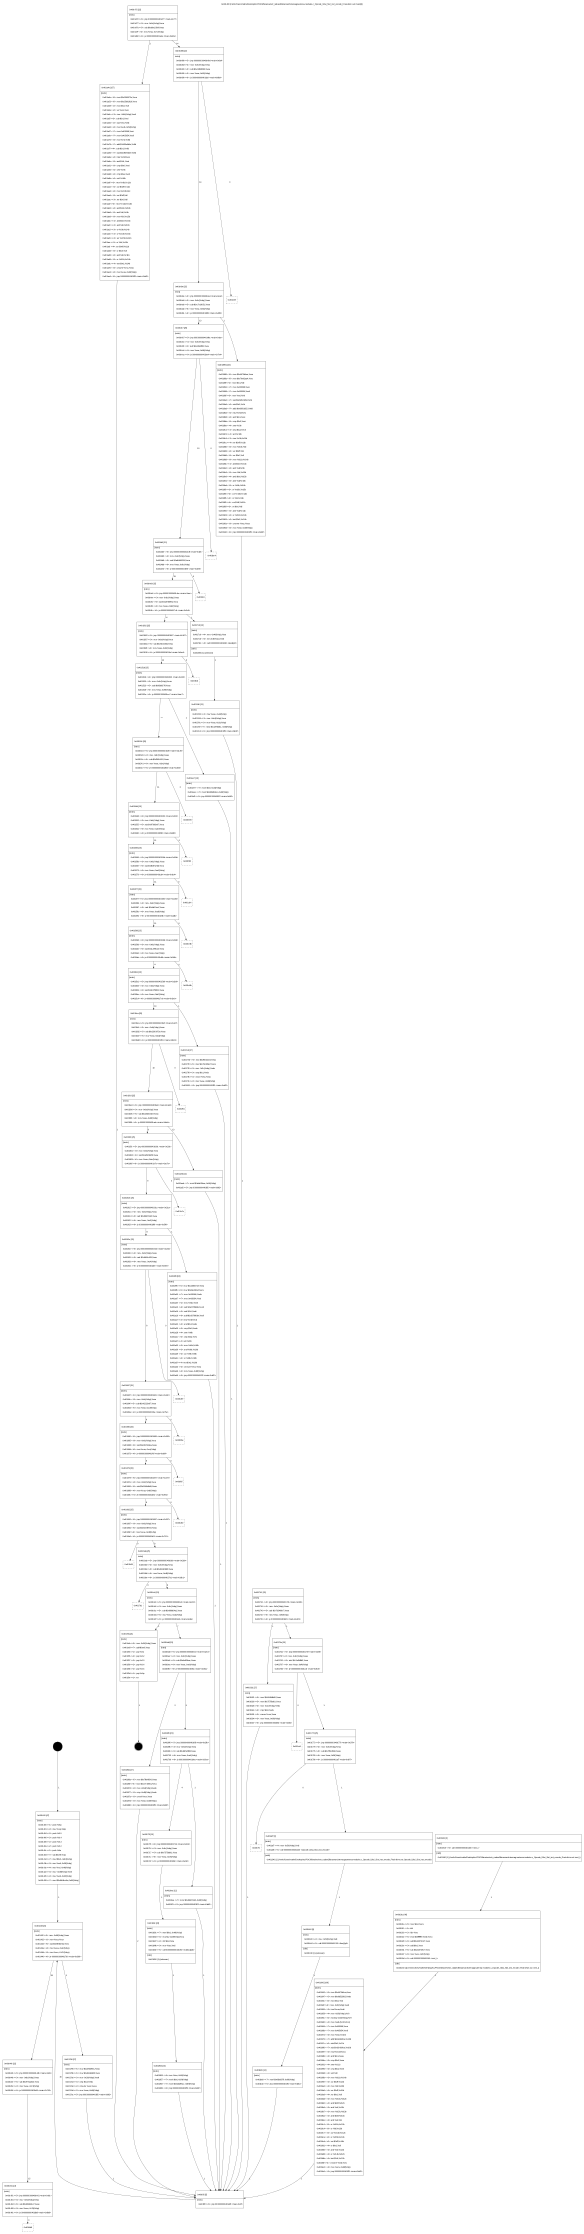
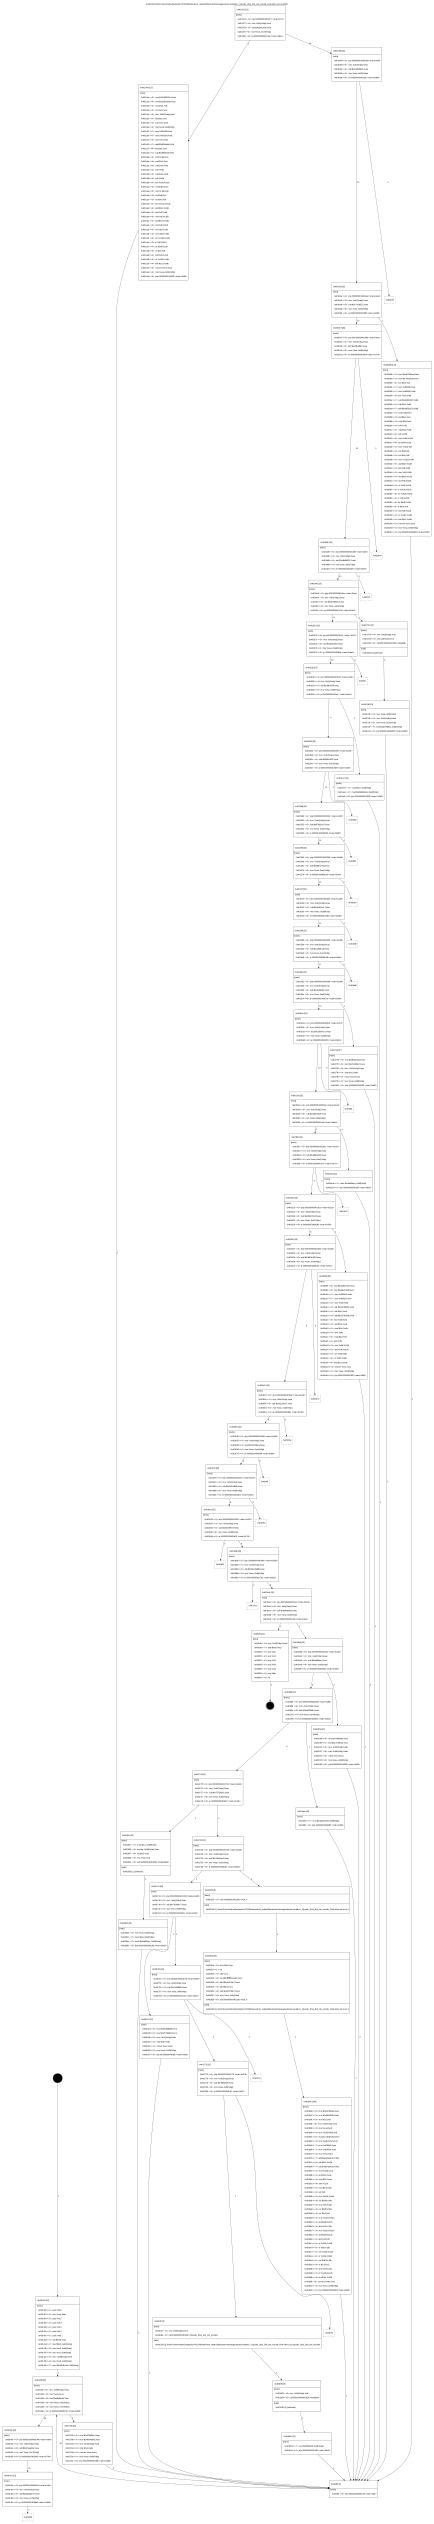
node "0x401728 [25]": added
